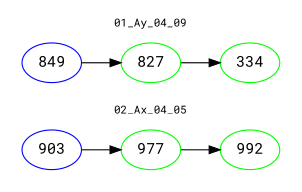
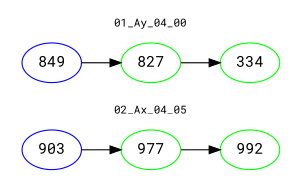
cluster "01_Ay_04_09": label "01_Ay_04_09" -> "01_Ay_04_00"
